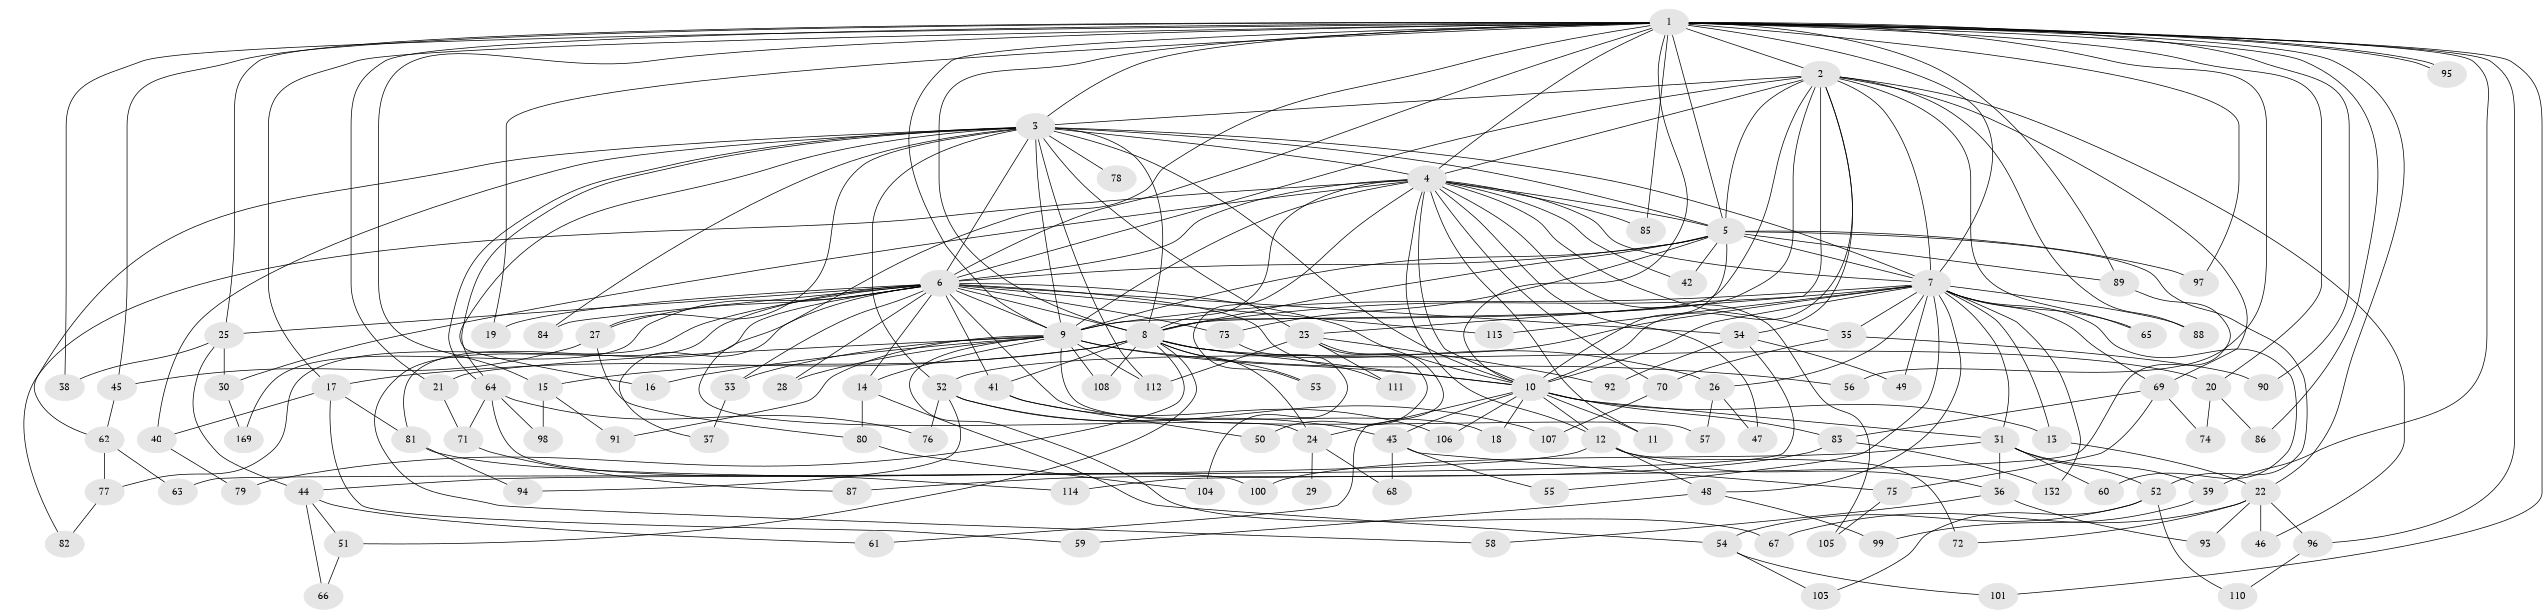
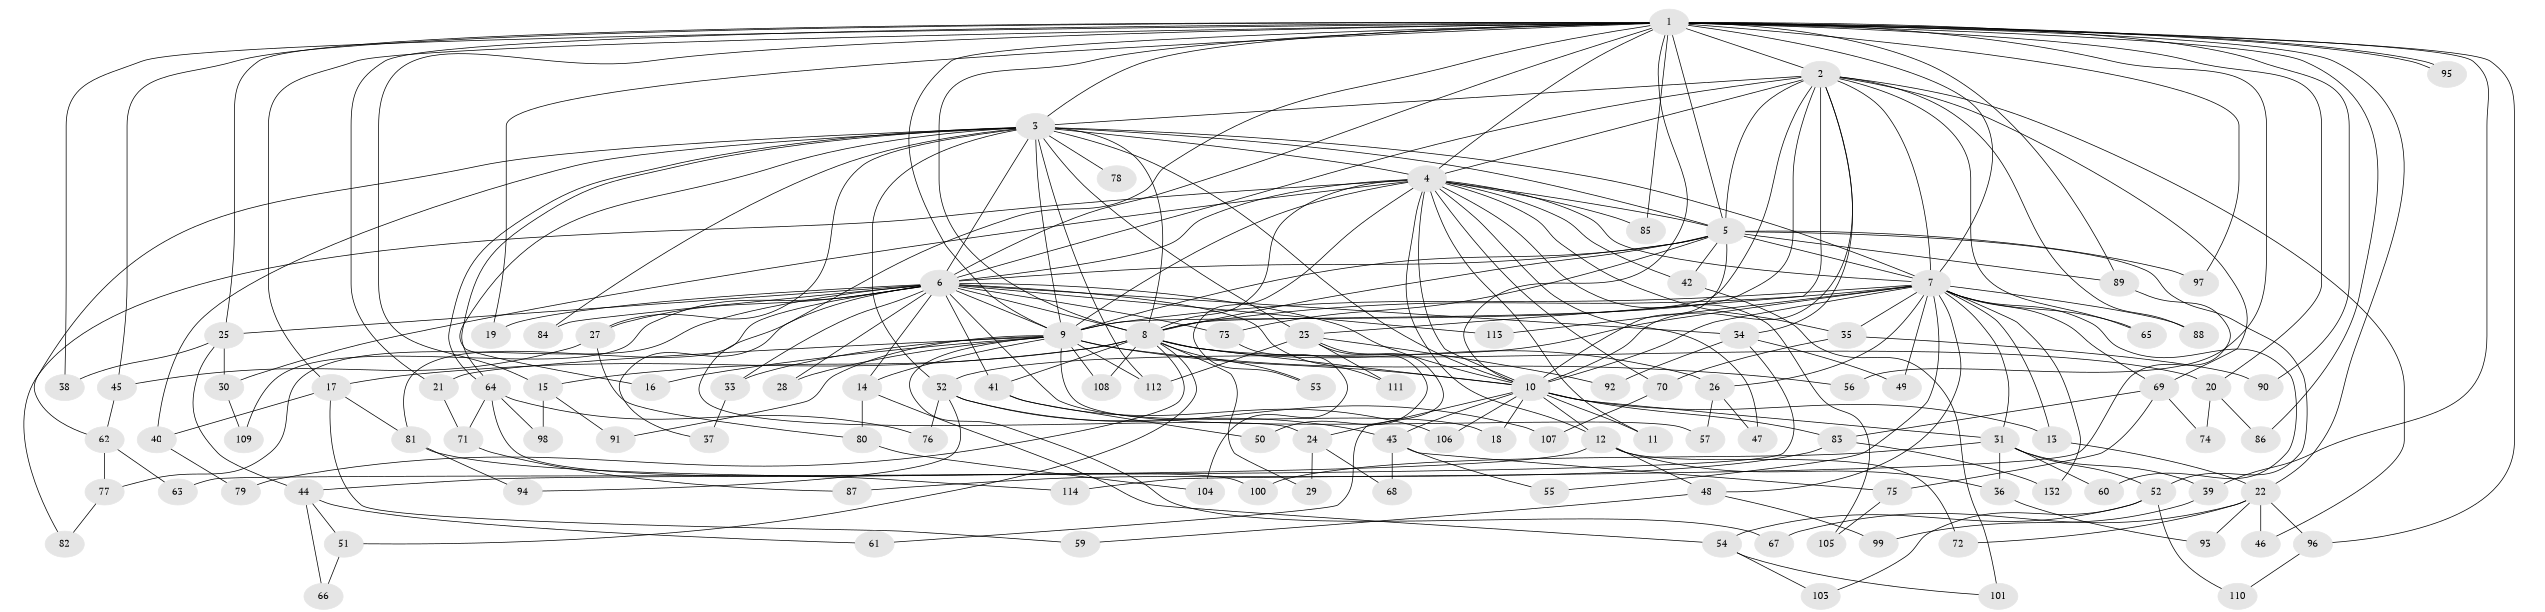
edge "1" -- "101": now "42" -- "101"
edge "8" -- "24": now "8" -- "29"
node "169": label "169" -> "109"
node "58": removed
